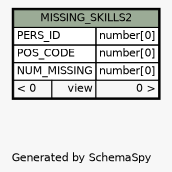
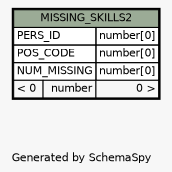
node "MISSING_SKILLS2": text "view" -> "number"
